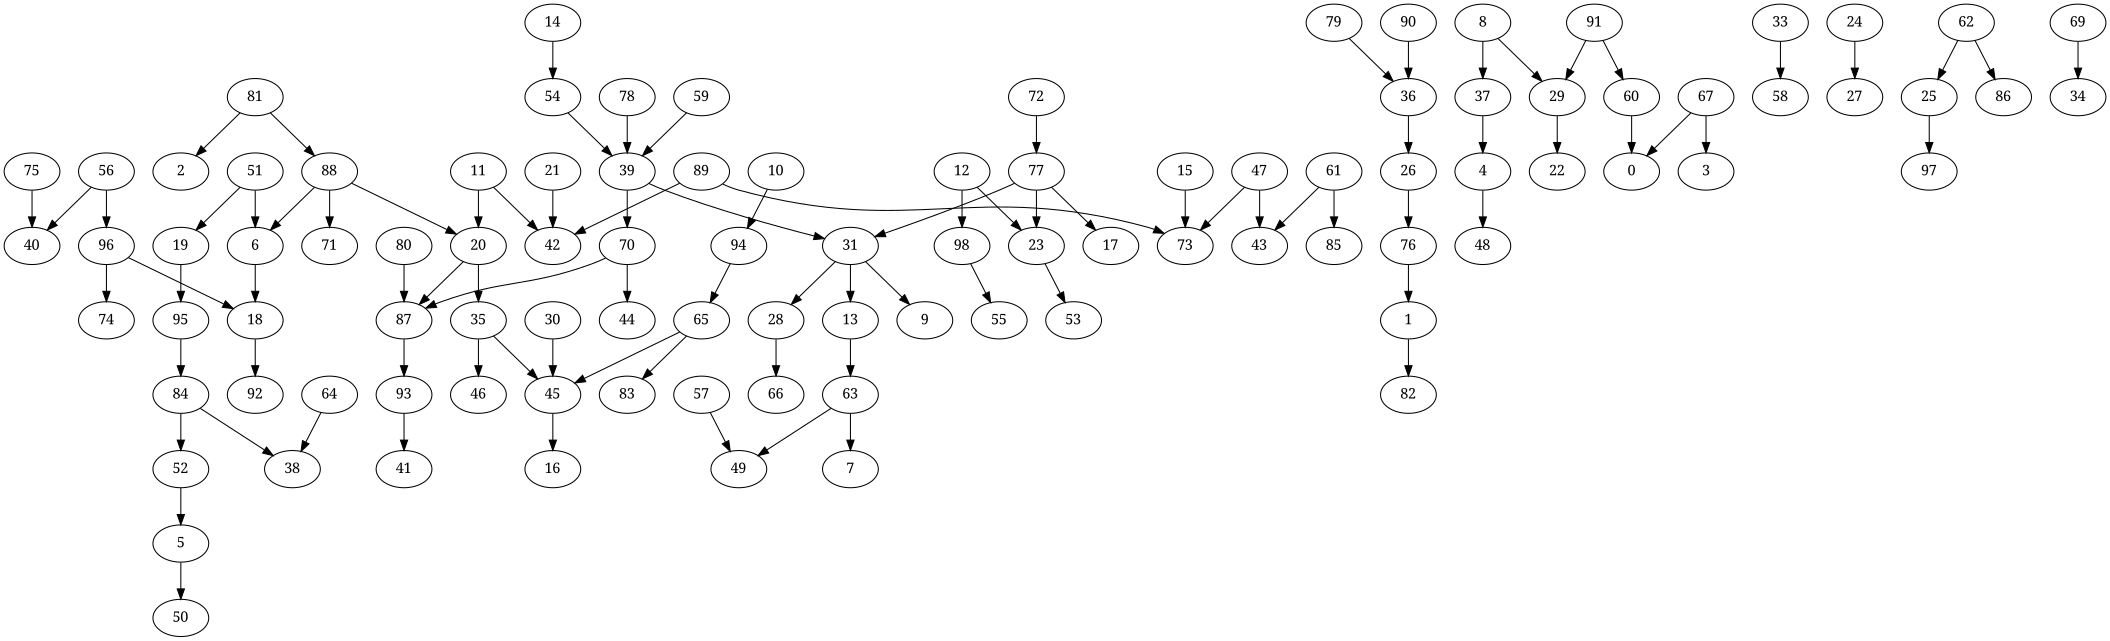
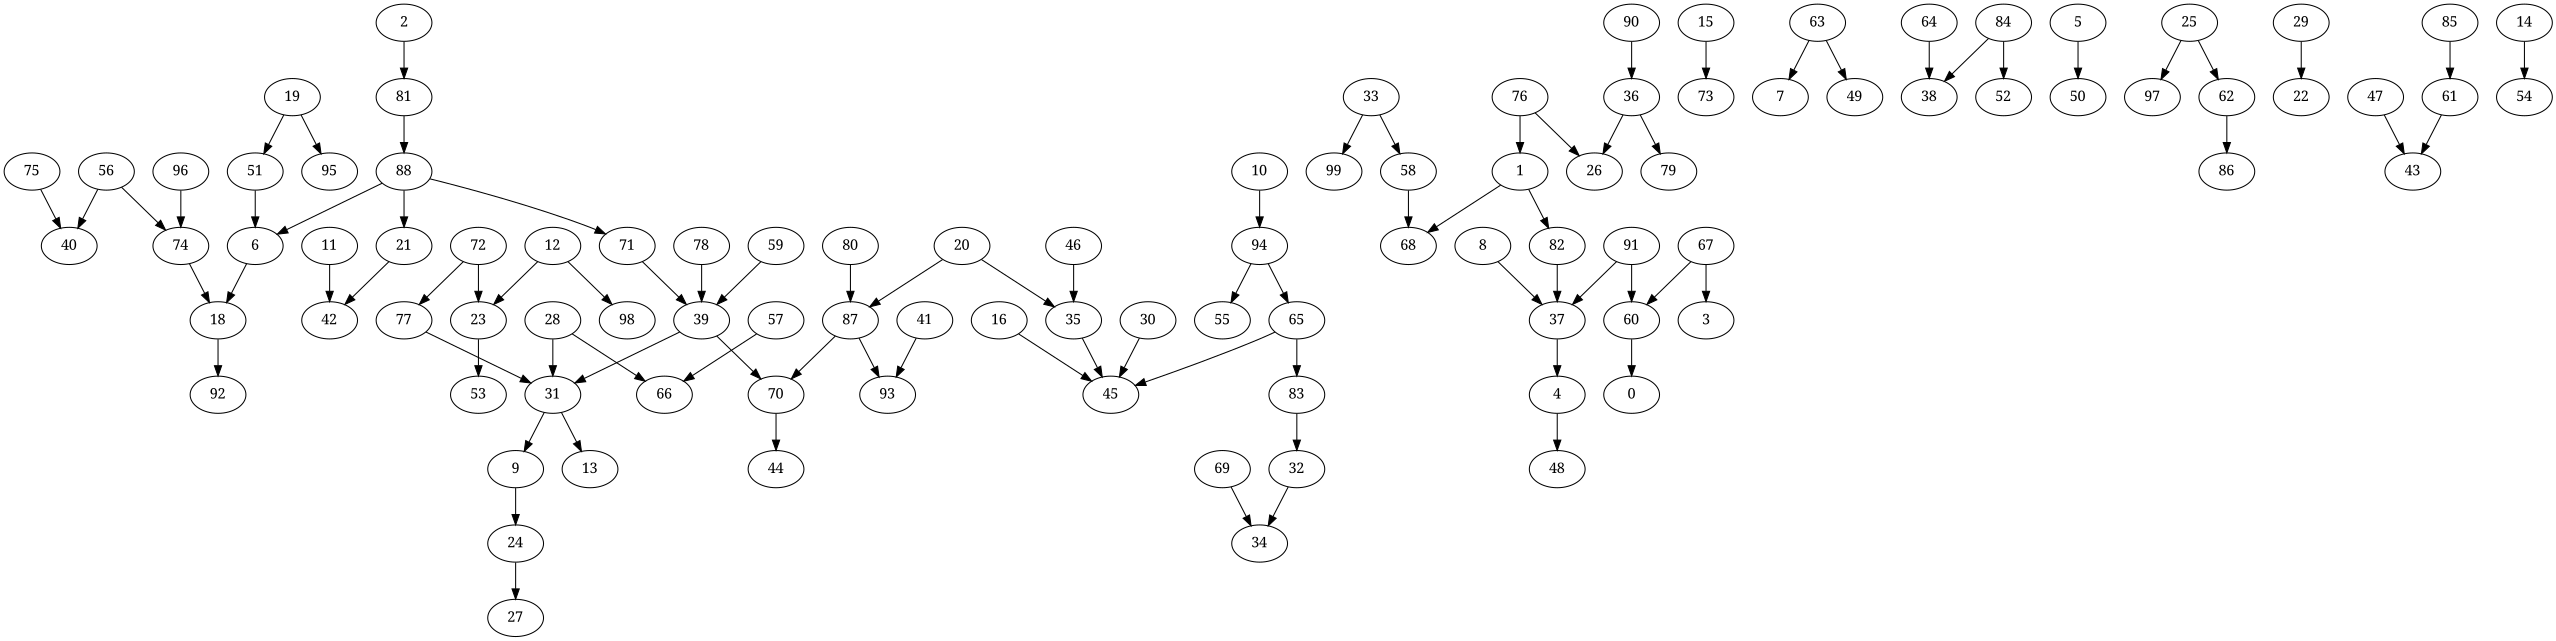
edge "91" -> "29": now "91" -> "37"
edge "62" -> "25": reversed
edge "79" -> "36": reversed
edge "8" -> "29": removed
edge "81" -> "2": reversed
edge "54" -> "39": now "71" -> "39"
edge "67" -> "0": now "67" -> "60"
node "89": removed
node "99": added
edge "77" -> "23": now "72" -> "23"
edge "56" -> "96": now "56" -> "74"
edge "11" -> "20": removed
edge "61" -> "85": reversed
edge "26" -> "76": reversed
edge "51" -> "19": reversed
edge "47" -> "73": removed
edge "88" -> "20": now "88" -> "21"
node "17": removed
node "68": added
edge "82" -> "37": added
edge "31" -> "28": reversed
edge "98" -> "55": now "94" -> "55"
edge "96" -> "18": now "74" -> "18"
edge "70" -> "87": reversed
edge "95" -> "84": removed
edge "35" -> "46": reversed
edge "13" -> "63": removed
edge "93" -> "41": reversed
edge "45" -> "16": reversed
edge "57" -> "49": now "57" -> "66"
node "32": added
edge "52" -> "5": removed
edge "9" -> "24": added
